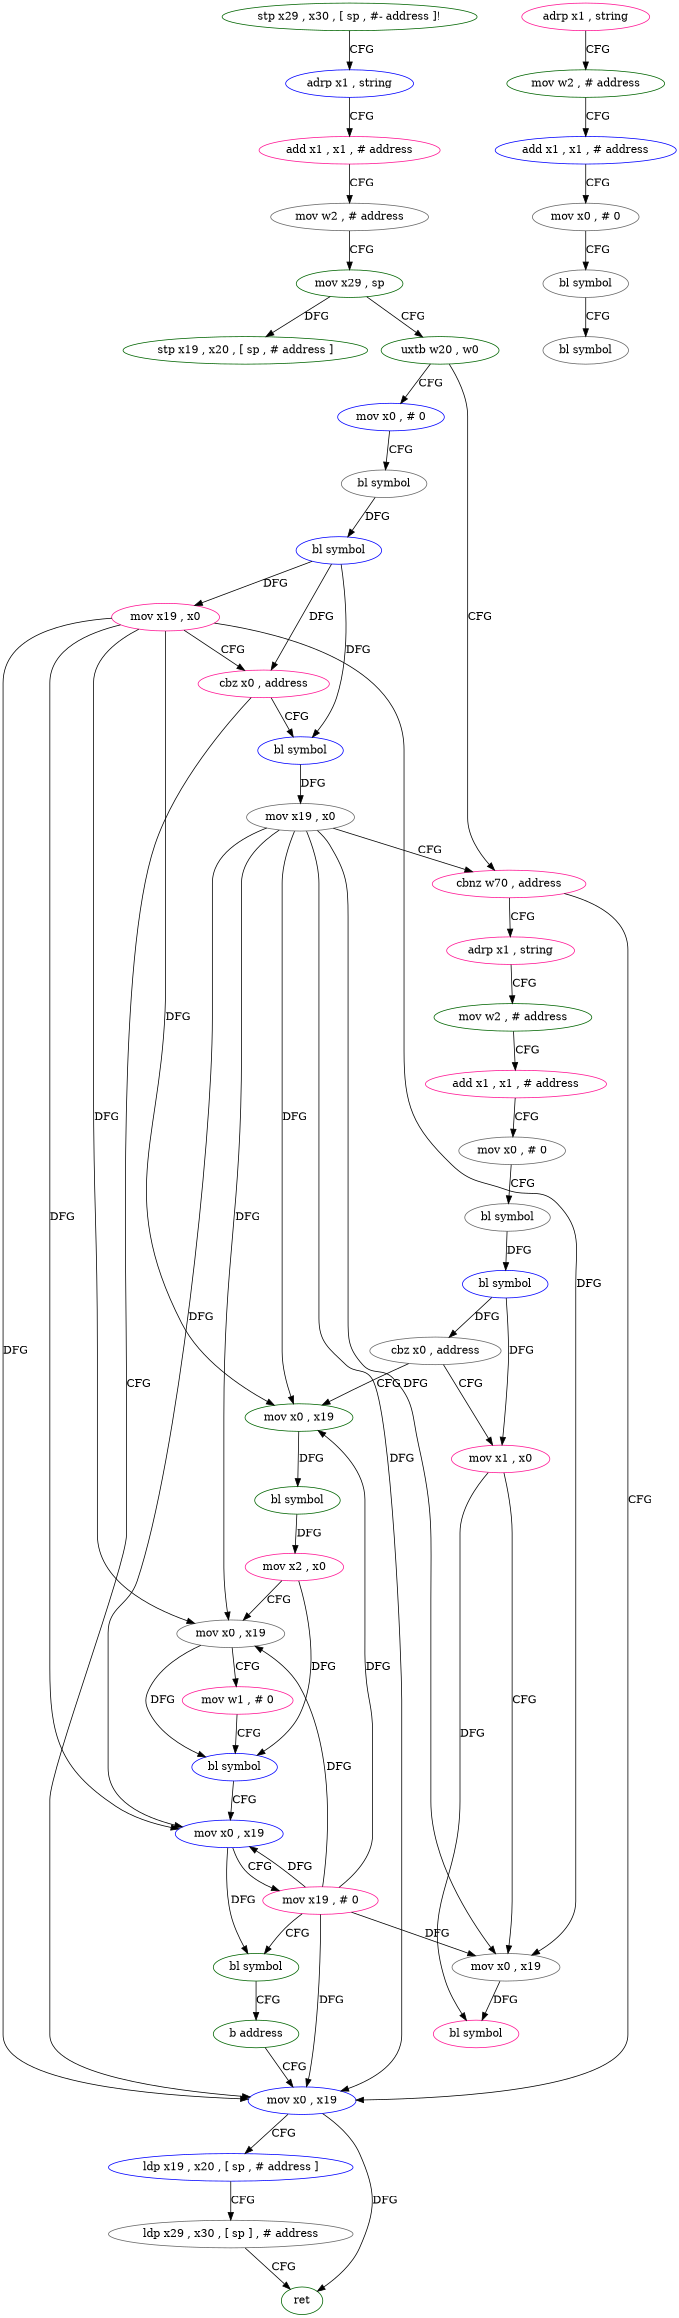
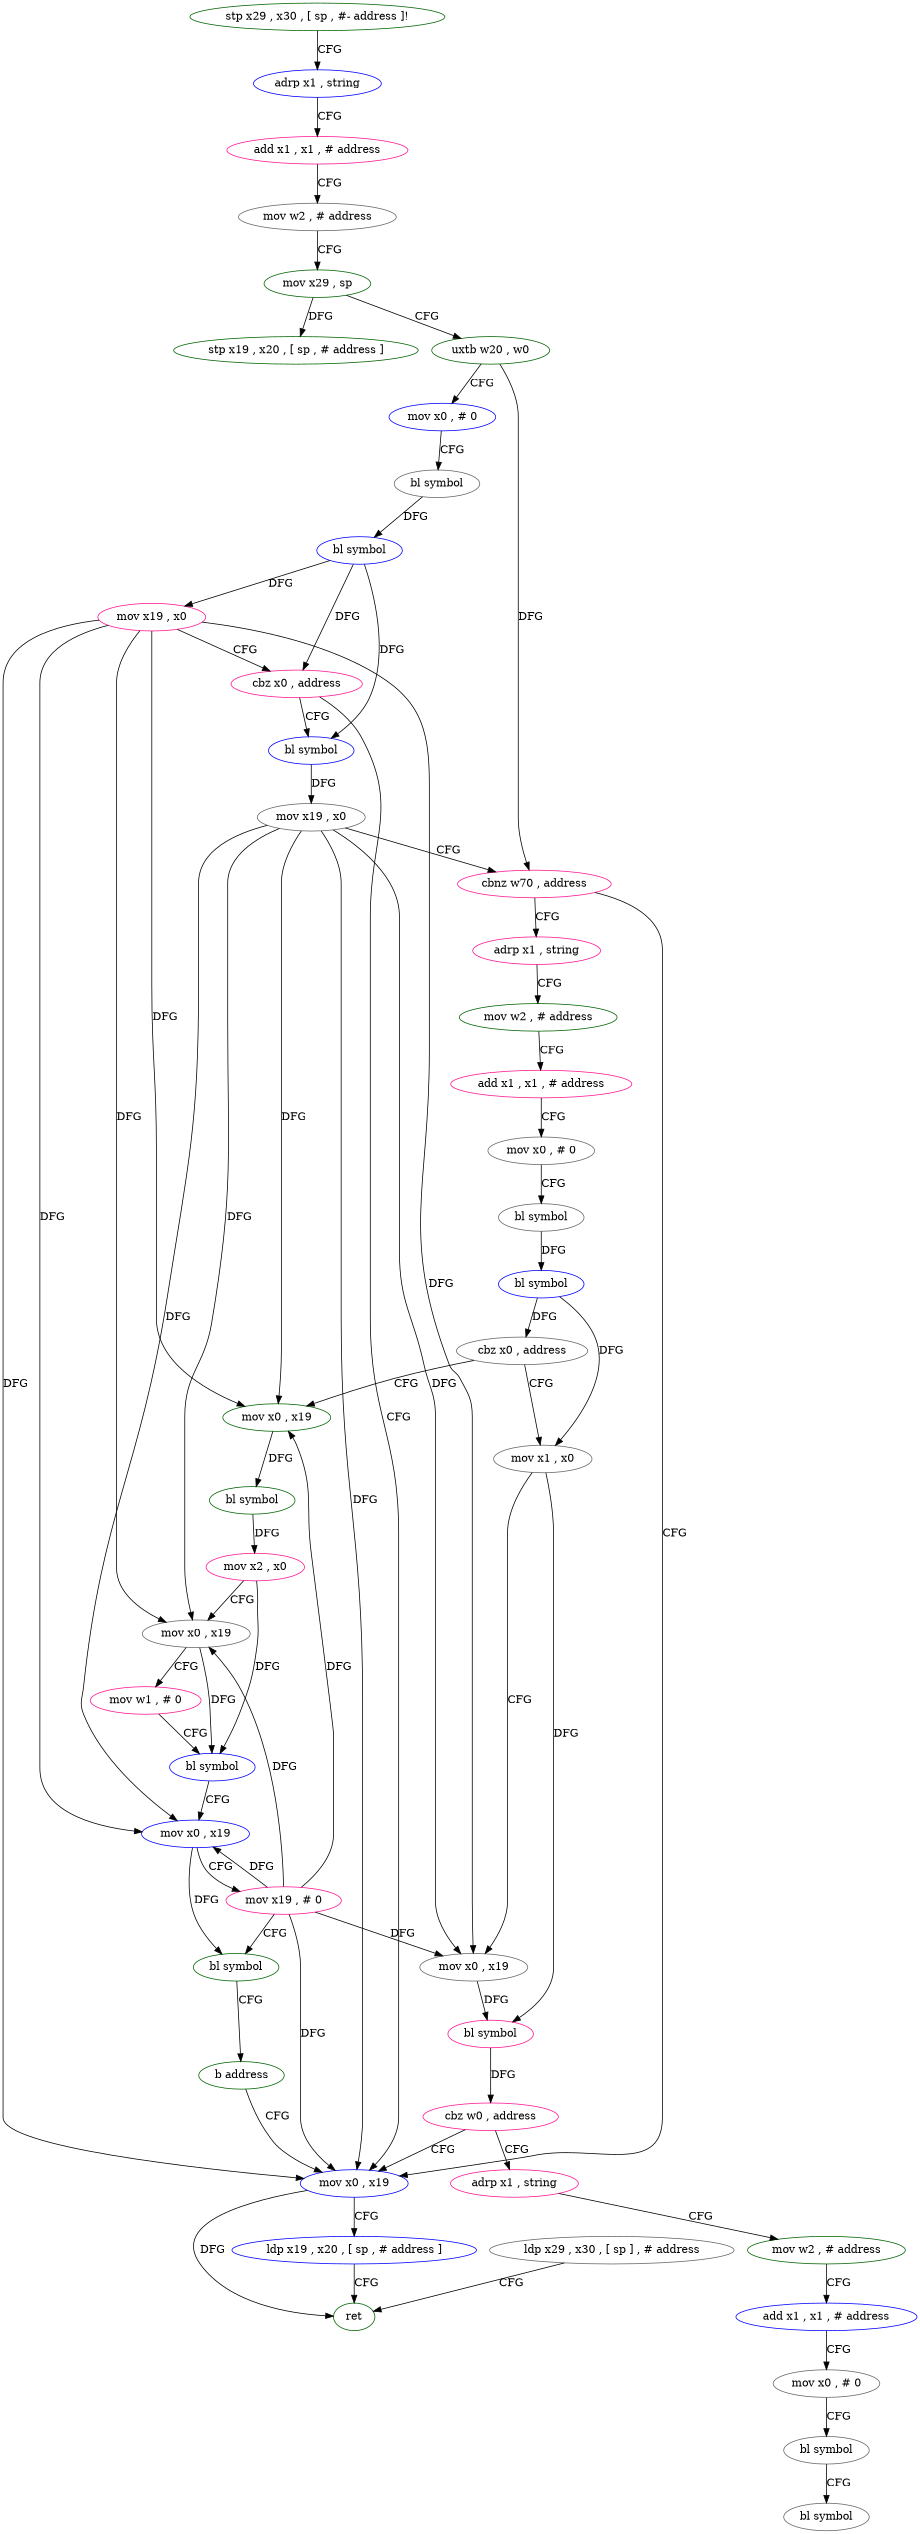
edge "uxtb w20 , w0" -> "cbnz w70 , address": label "CFG" -> "DFG"
node "mov x1 , x0": color deeppink -> gray40
node "cbz w0 , address": added
edge "ldp x19 , x20 , [ sp , # address ]" -> "ldp x29 , x30 , [ sp ] , # address": now "ldp x19 , x20 , [ sp , # address ]" -> "ret"
